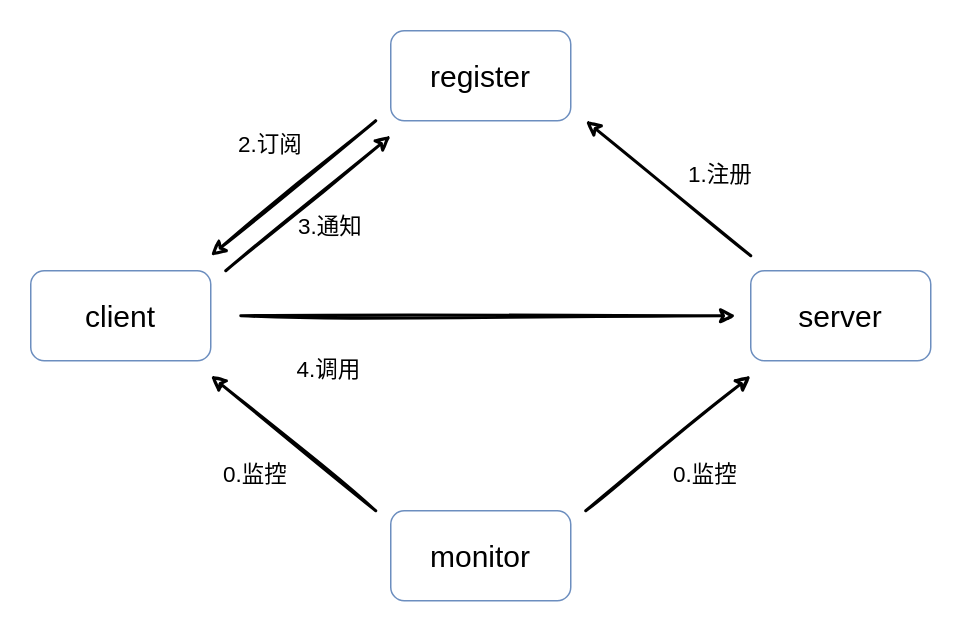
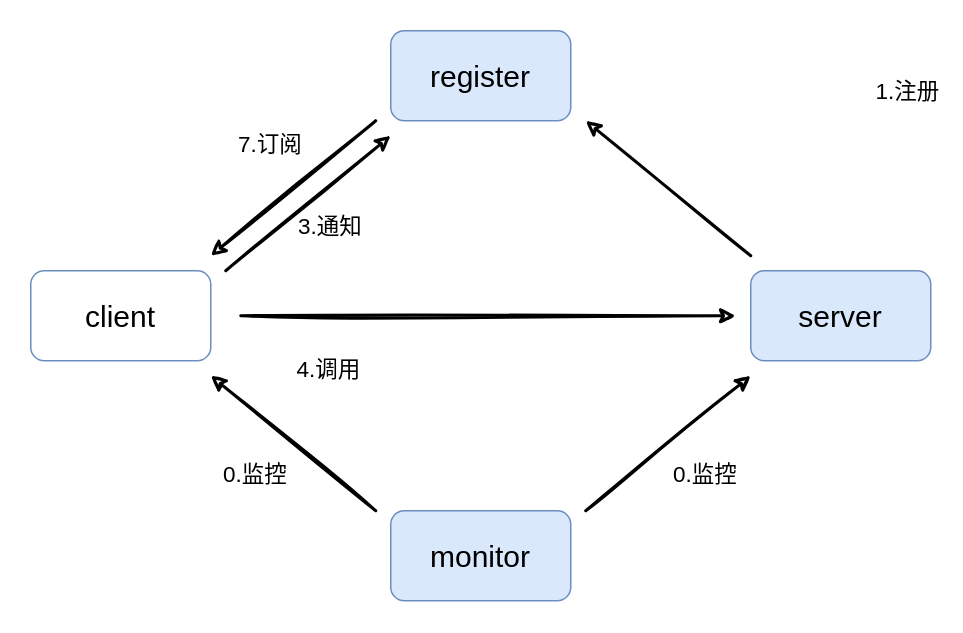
node "register": fillcolor #ffffff -> #dae8fc
node "2.订阅": label "2.订阅" -> "7.订阅"
node "1.注册": moved (721, 173) -> (908, 91)
node "server": fillcolor #ffffff -> #dae8fc
node "monitor": fillcolor #ffffff -> #dae8fc
